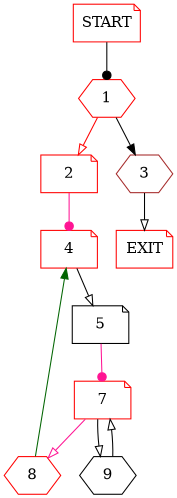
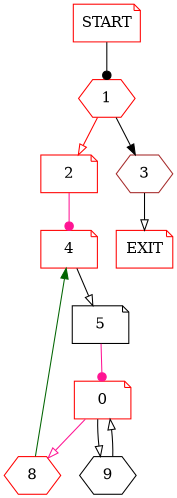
node "7": label "7" -> "0"
